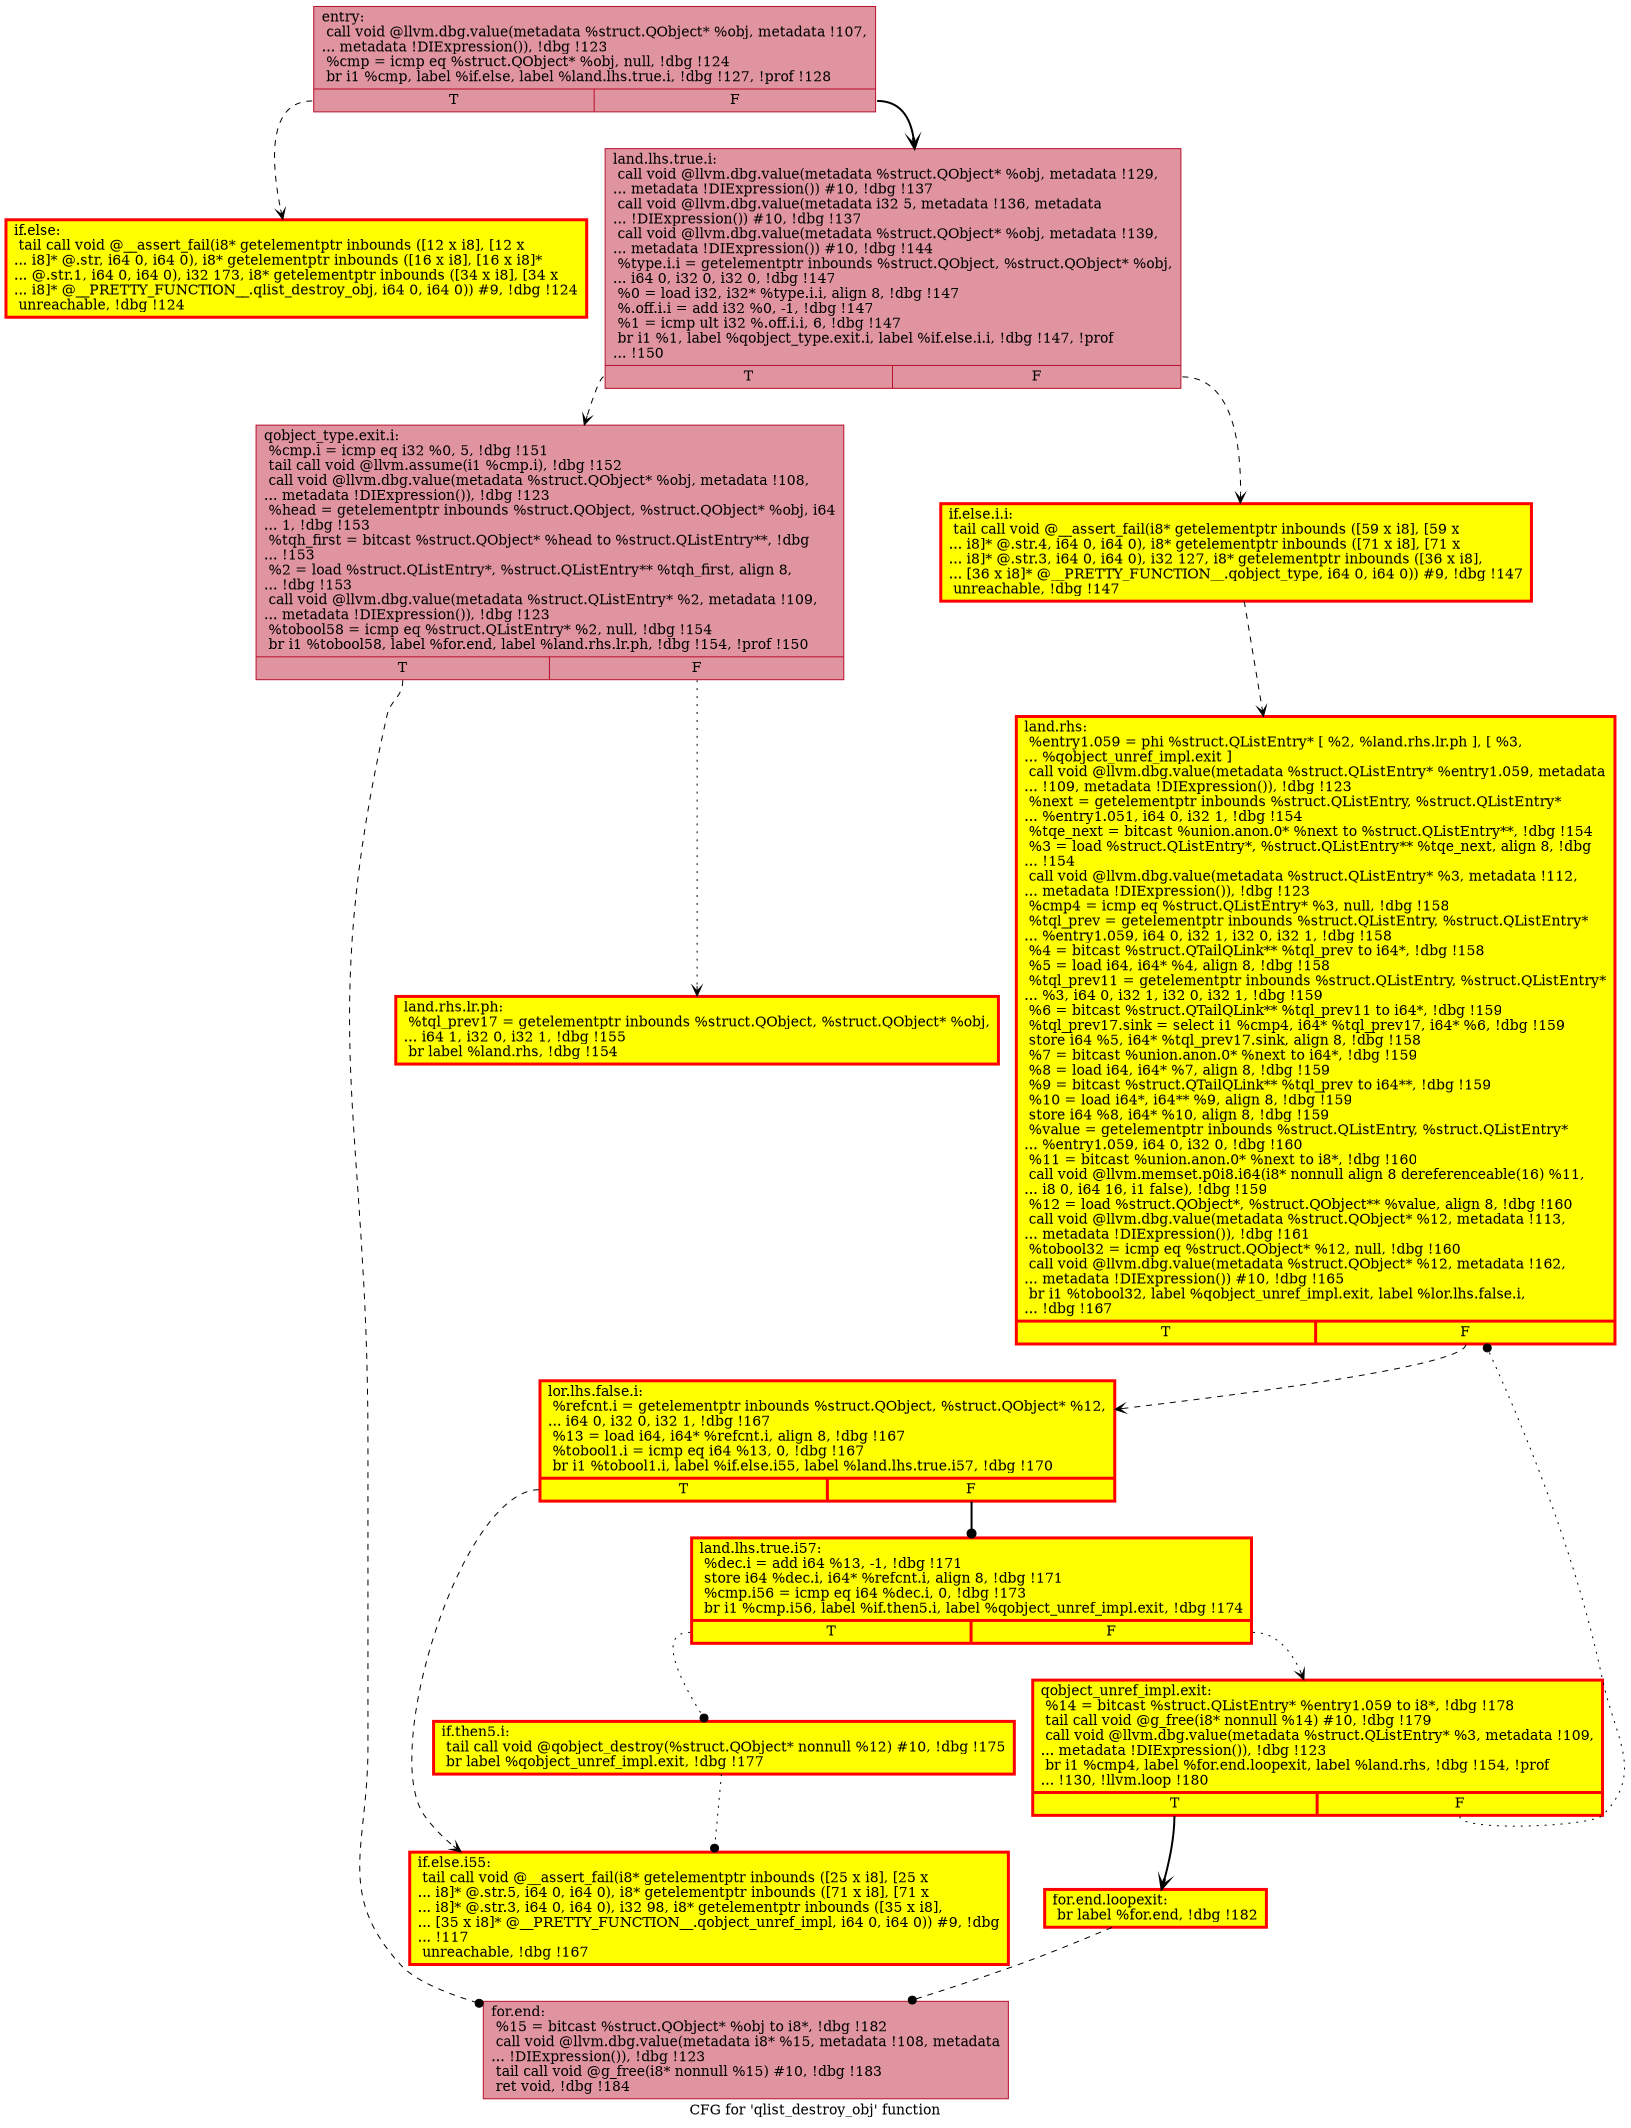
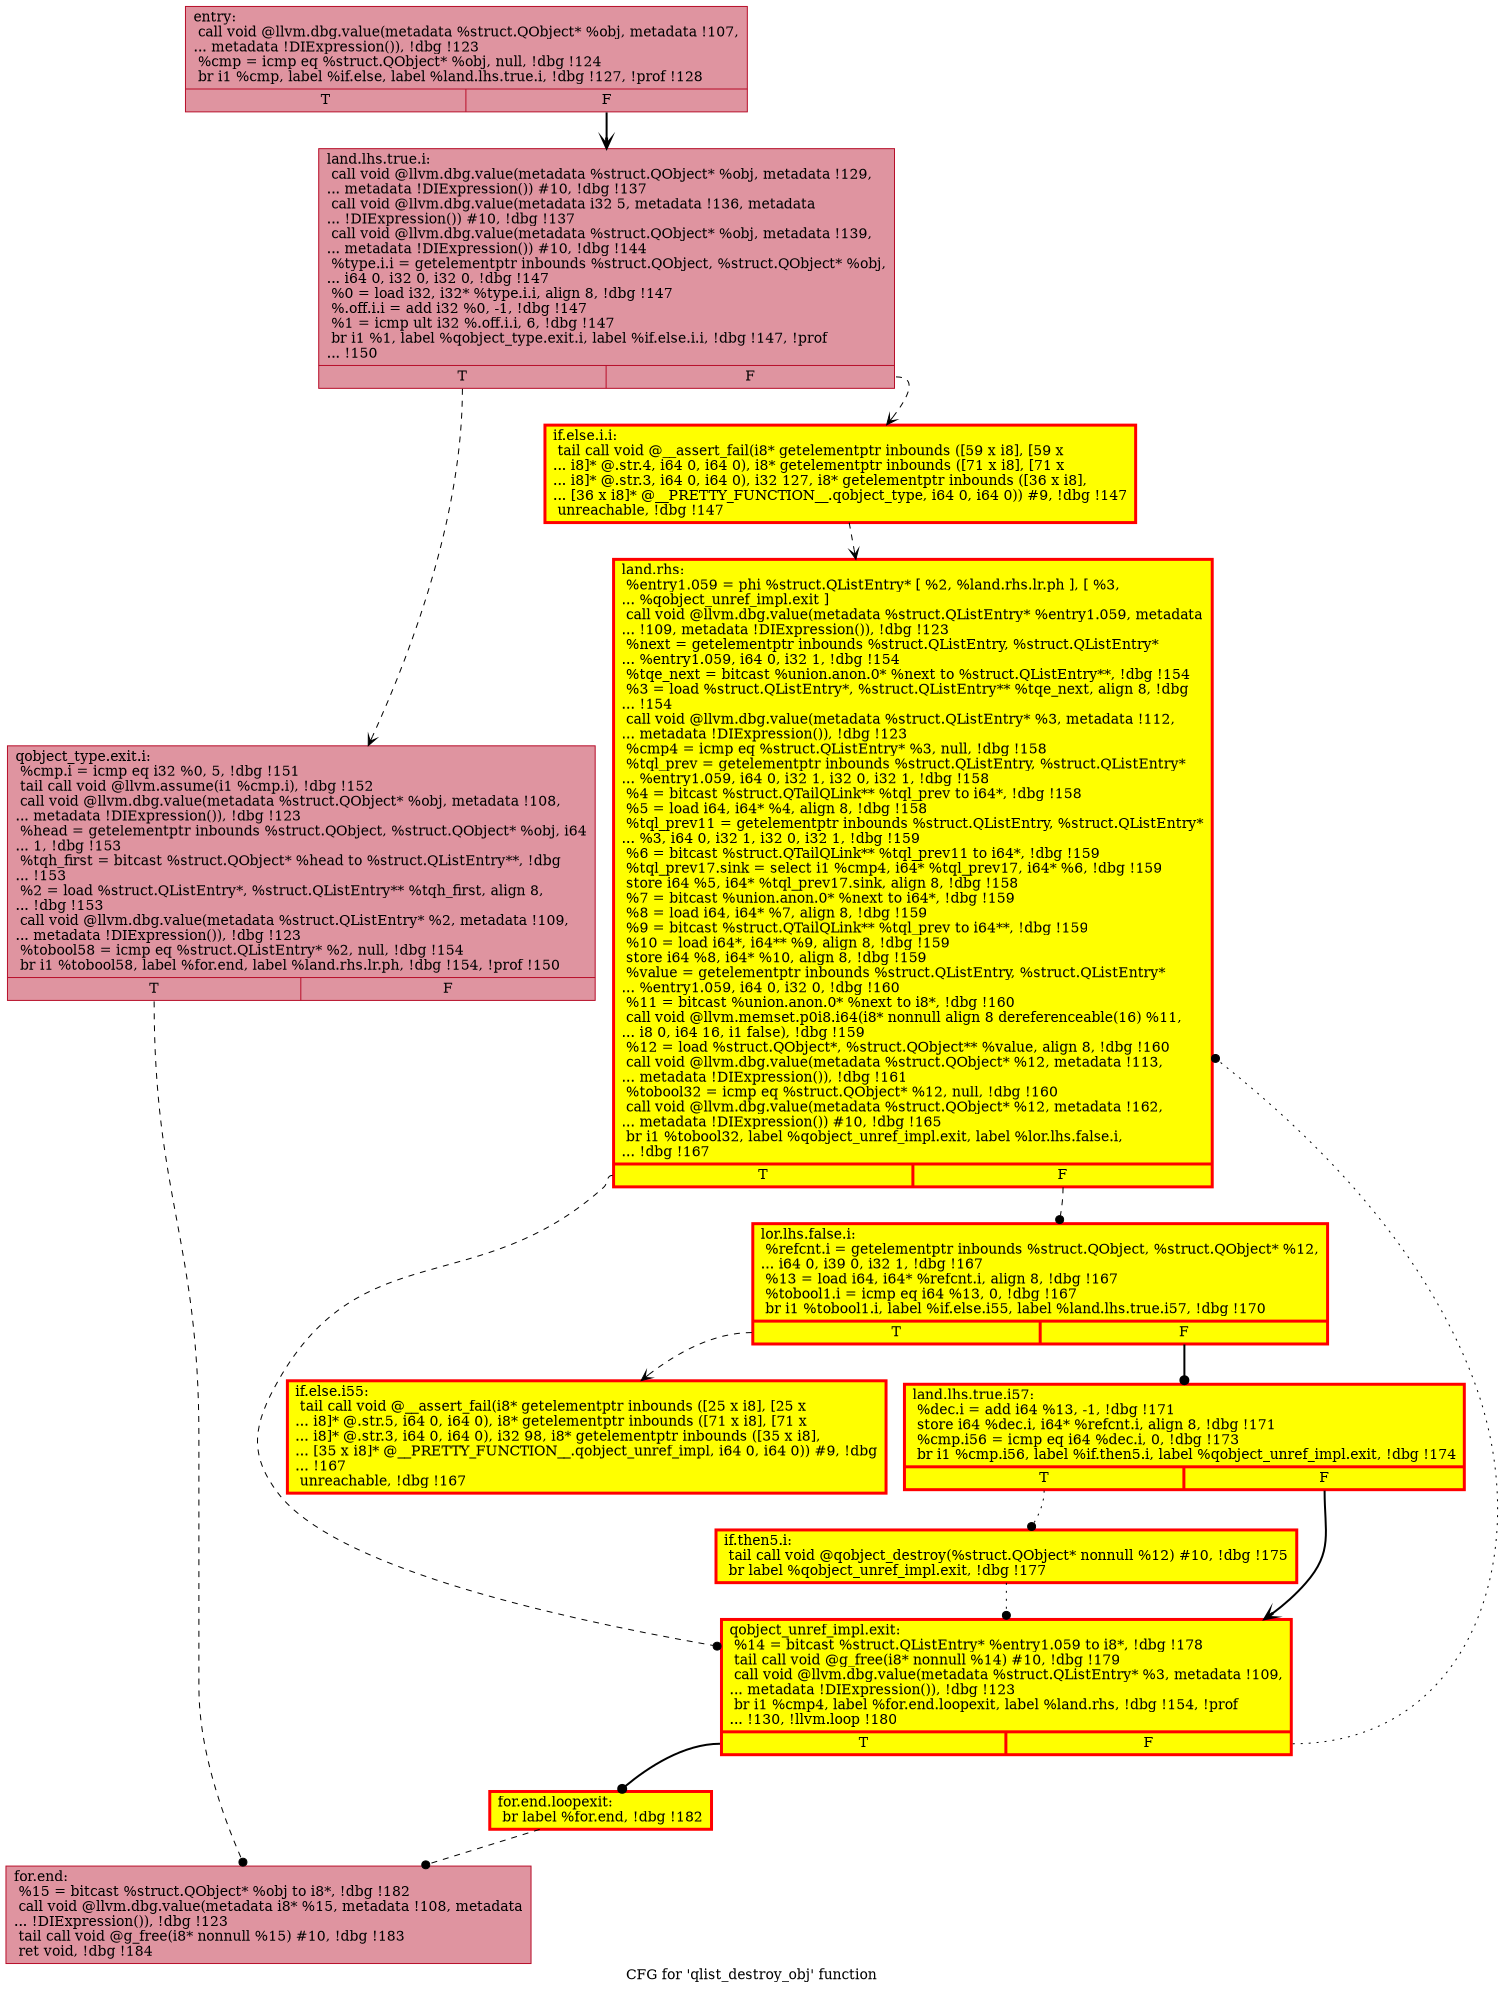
node "if.else:": removed
node "land.rhs:": text "... %entry1.051, i64 0, i32 1, !dbg !154" -> "... %entry1.059, i64 0, i32 1, !dbg !154"
node "land.rhs.lr.ph:": removed
edge "land.rhs:" -> "lor.lhs.false.i:": arrowhead vee -> dot
node "lor.lhs.false.i:": text "... i64 0, i32 0, i32 1, !dbg !167" -> "... i64 0, i39 0, i32 1, !dbg !167"
edge "land.rhs:" -> "qobject_unref_impl.exit:": added
edge "land.lhs.true.i57:" -> "qobject_unref_impl.exit:": style dotted -> bold
edge "if.then5.i:" -> "if.else.i55:": now "if.then5.i:" -> "qobject_unref_impl.exit:"
edge "qobject_unref_impl.exit:" -> "for.end.loopexit:": arrowhead vee -> dot
node "if.else.i55:": text "... !117" -> "... !167"
